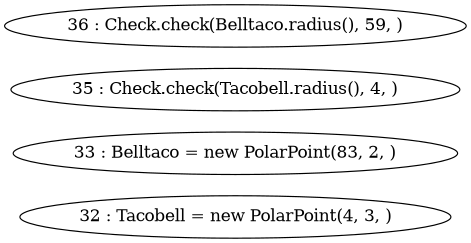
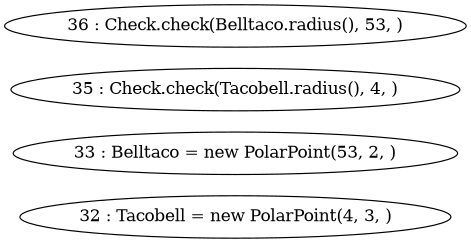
node "36 : Check.check(Belltaco.radius(), 59, )": label "36 : Check.check(Belltaco.radius(), 59, )" -> "36 : Check.check(Belltaco.radius(), 53, )"
node "33 : Belltaco = new PolarPoint(83, 2, )": label "33 : Belltaco = new PolarPoint(83, 2, )" -> "33 : Belltaco = new PolarPoint(53, 2, )"
